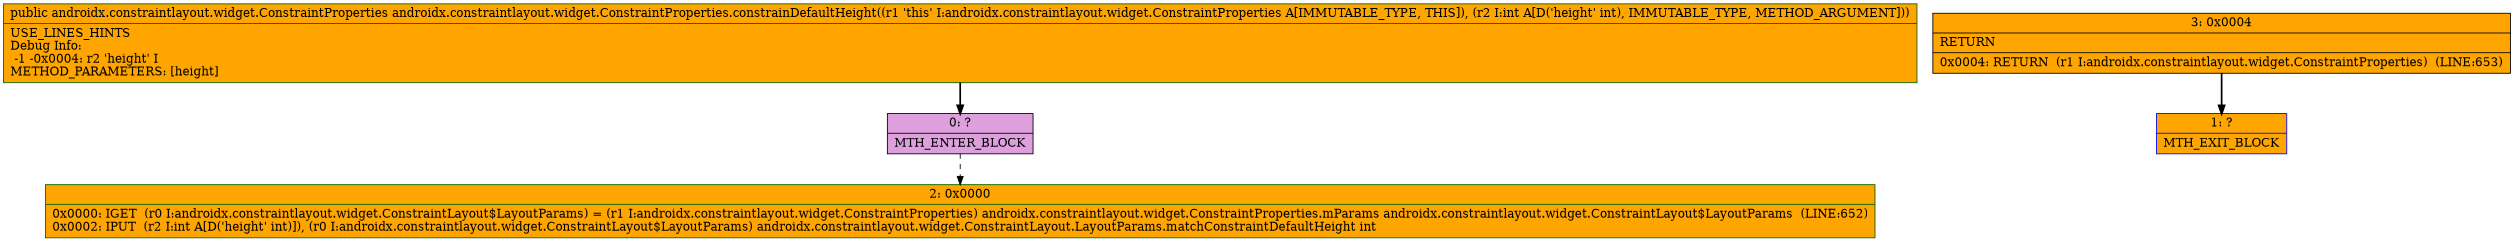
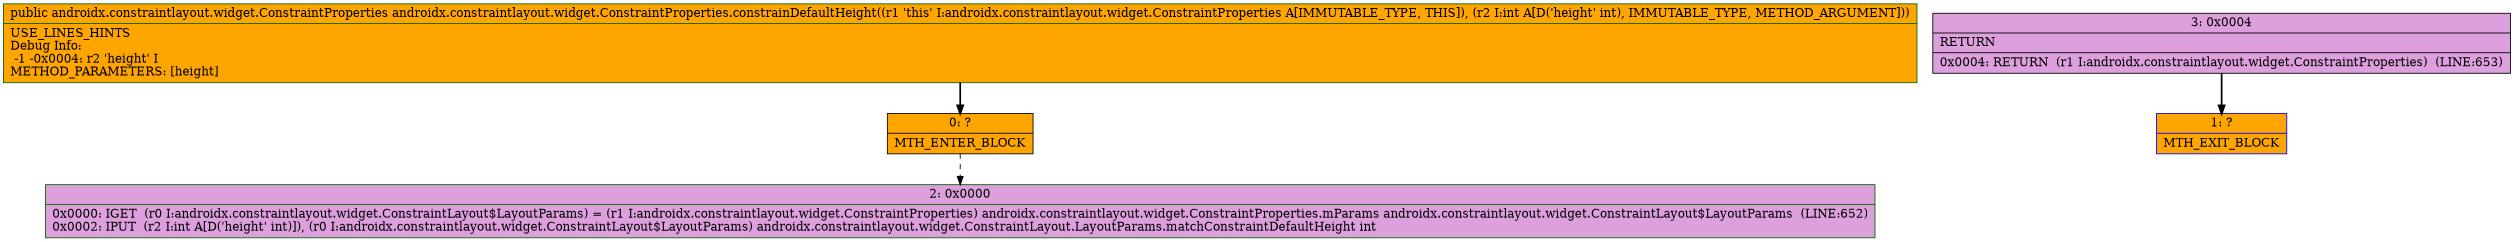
node "3: 0x0004": fillcolor orange -> plum
node "0: ?": fillcolor plum -> orange
node "2: 0x0000": fillcolor orange -> plum
